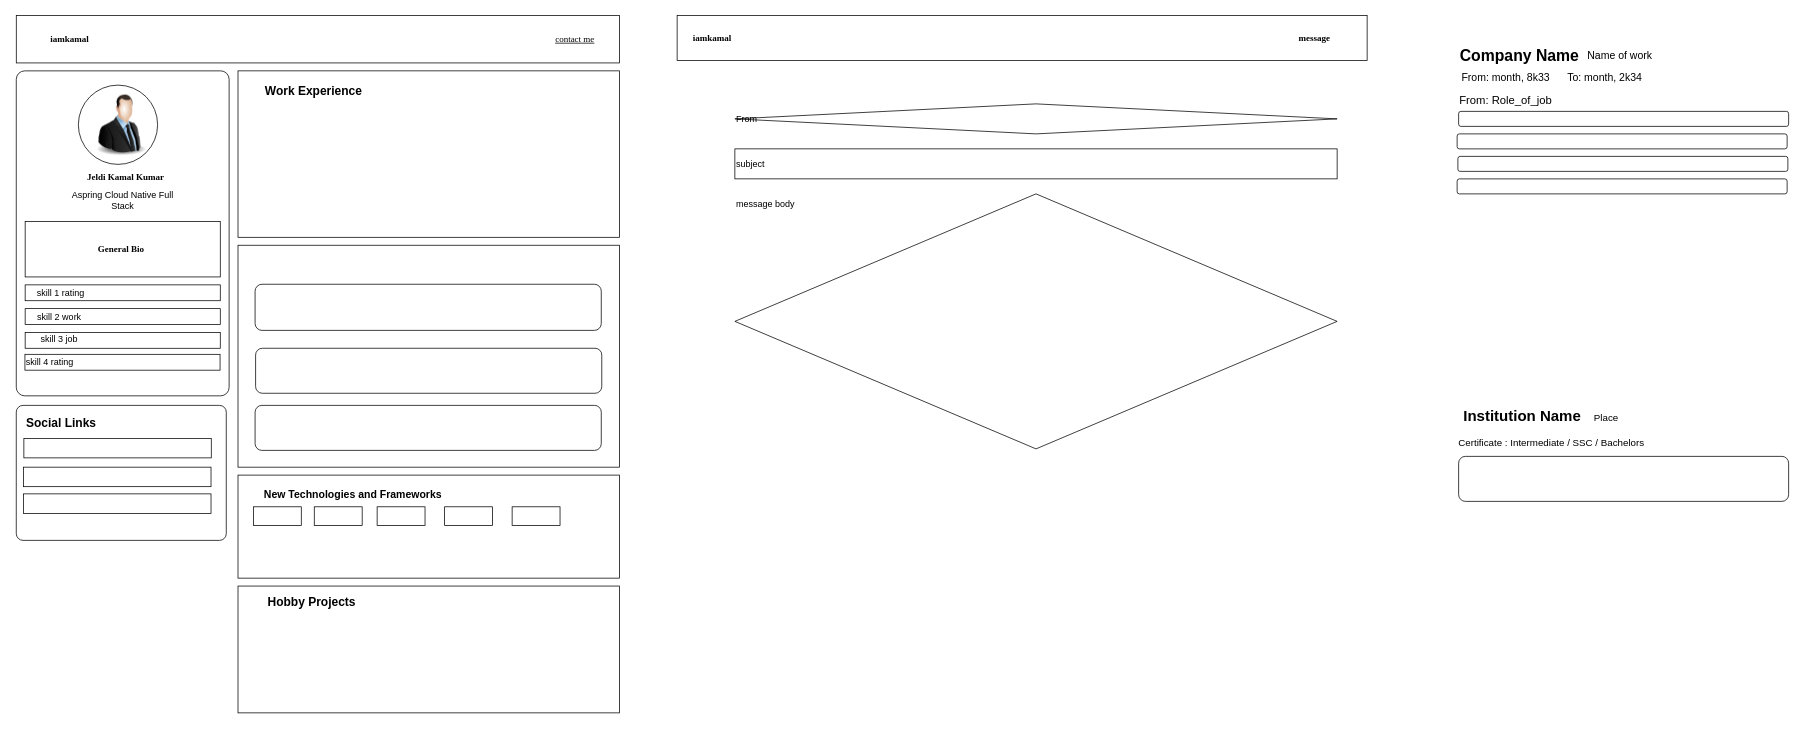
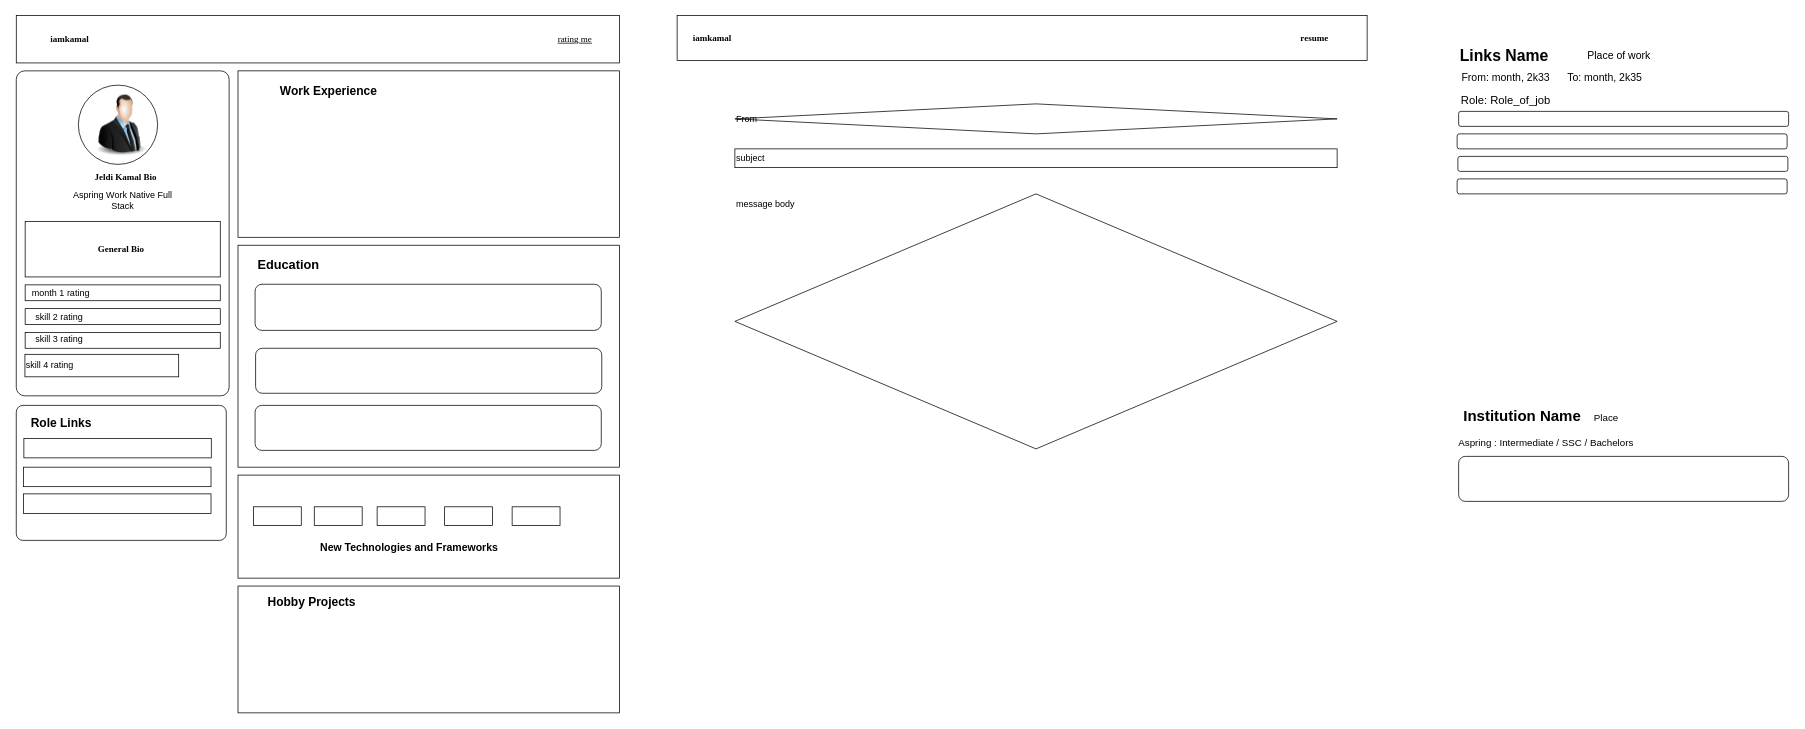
node "message": label "message" -> "resume"
node "contact me": label "contact me" -> "rating me"
node "Company Name": label "Company Name" -> "Links Name"
node "Name of work": label "Name of work" -> "Place of work"
node "From: month, 8k33": label "From: month, 8k33" -> "From: month, 2k33"
node "To: month, 2k34": label "To: month, 2k34" -> "To: month, 2k35"
node "Work Experience": moved (313, 91) -> (328, 91)
node "From: Role_of_job": label "From: Role_of_job" -> "Role: Role_of_job"
node "subject": size 602x30 -> 602x19
node "Jeldi Kamal Kumar": label "Jeldi Kamal Kumar" -> "Jeldi Kamal Bio"
node "Aspring Cloud Native Full Stack": label "Aspring Cloud Native Full Stack" -> "Aspring Work Native Full Stack"
node "Education": added
node "skill 1 rating": label "skill 1 rating" -> "month 1 rating"
node "skill 2 work": label "skill 2 work" -> "skill 2 rating"
node "skill 3 job": label "skill 3 job" -> "skill 3 rating"
node "skill 4 rating": size 195x16 -> 154x23
node "Social Links": label "Social Links" -> "Role Links"
node "Certificate : Intermediate / SSC / Bachelors": label "Certificate : Intermediate / SSC / Bachelors" -> "Aspring : Intermediate / SSC / Bachelors"
node "New Technologies and Frameworks": moved (353, 495) -> (409, 547)
